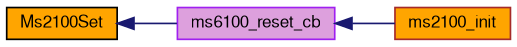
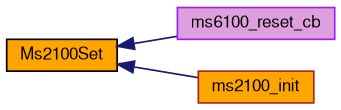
edge "ms2100_init" -> "ms6100_reset_cb": now "ms2100_init" -> "Ms2100Set"
